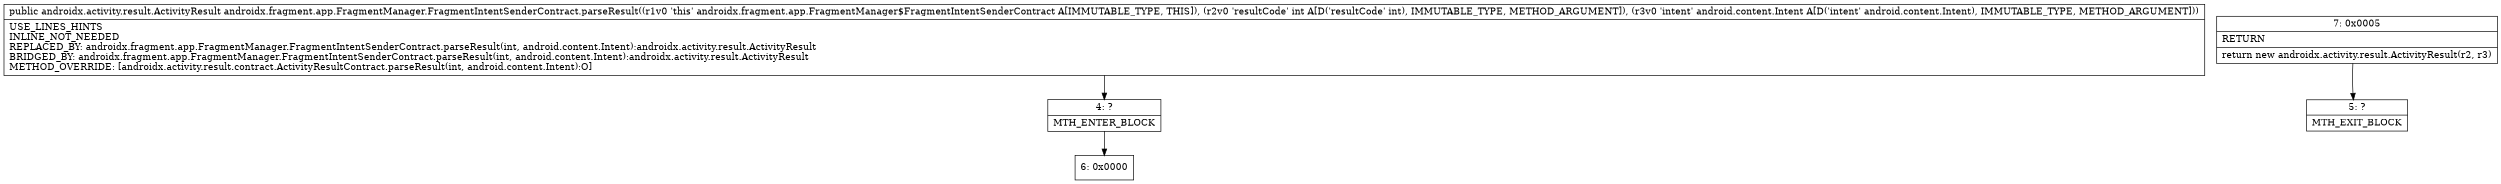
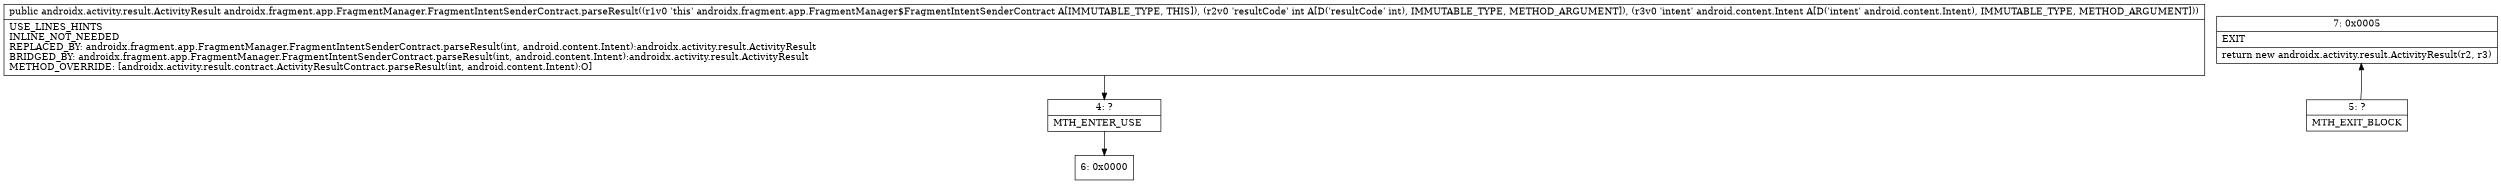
node "7: 0x0005": text "RETURN" -> "EXIT"
edge "7: 0x0005" -> "5: ?": reversed
node "4: ?": text "MTH_ENTER_BLOCK" -> "MTH_ENTER_USE"
